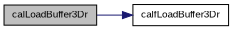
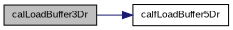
node "calfLoadBuffer3Dr": label "calfLoadBuffer3Dr" -> "calfLoadBuffer5Dr"
